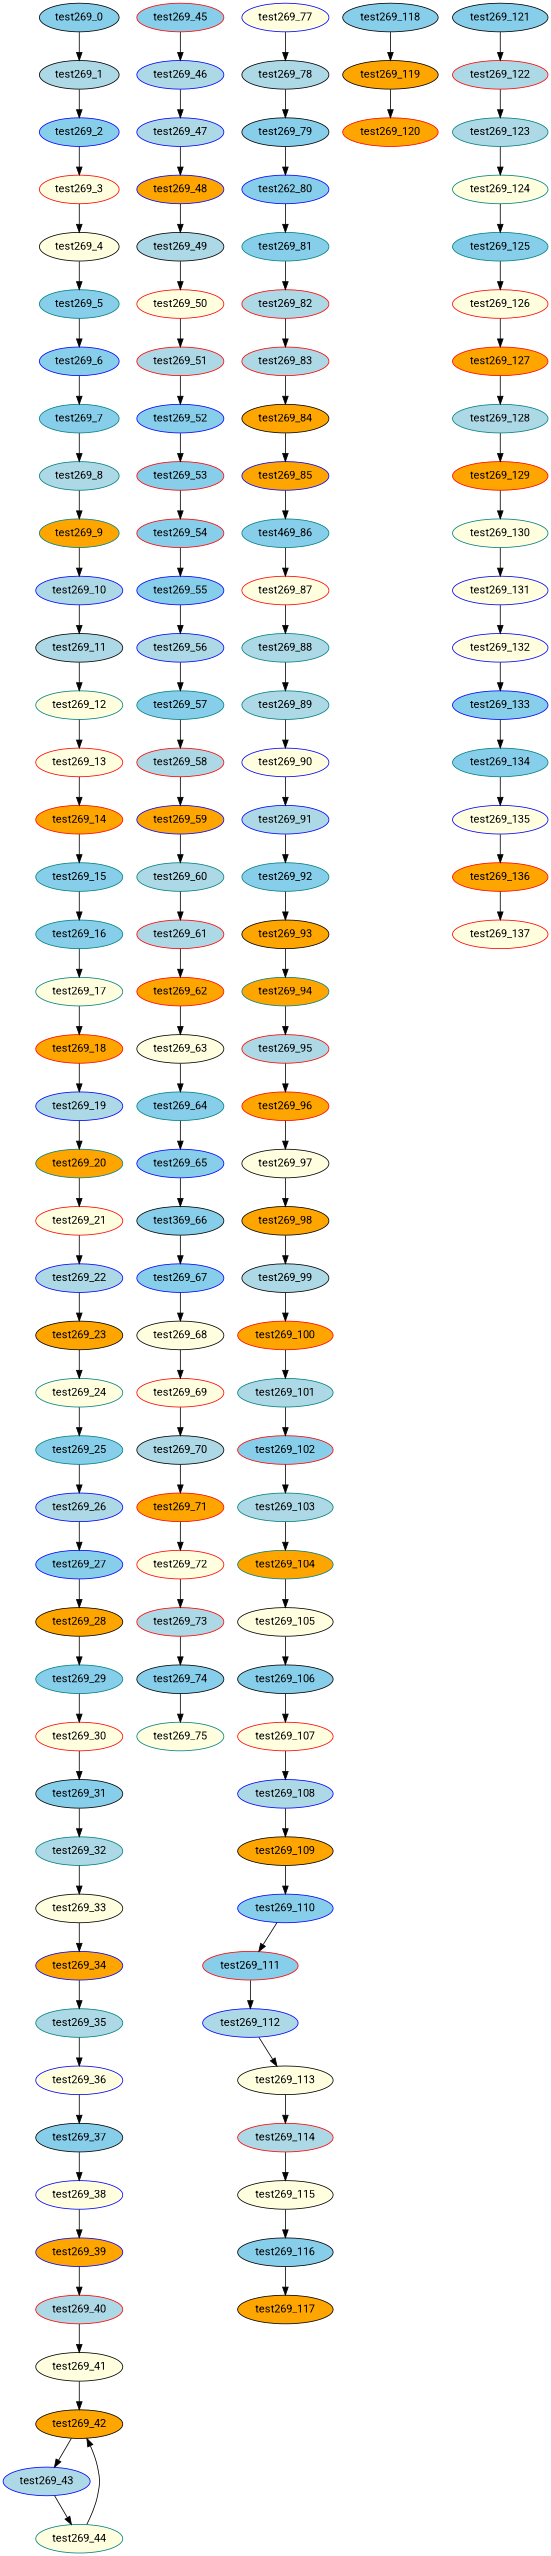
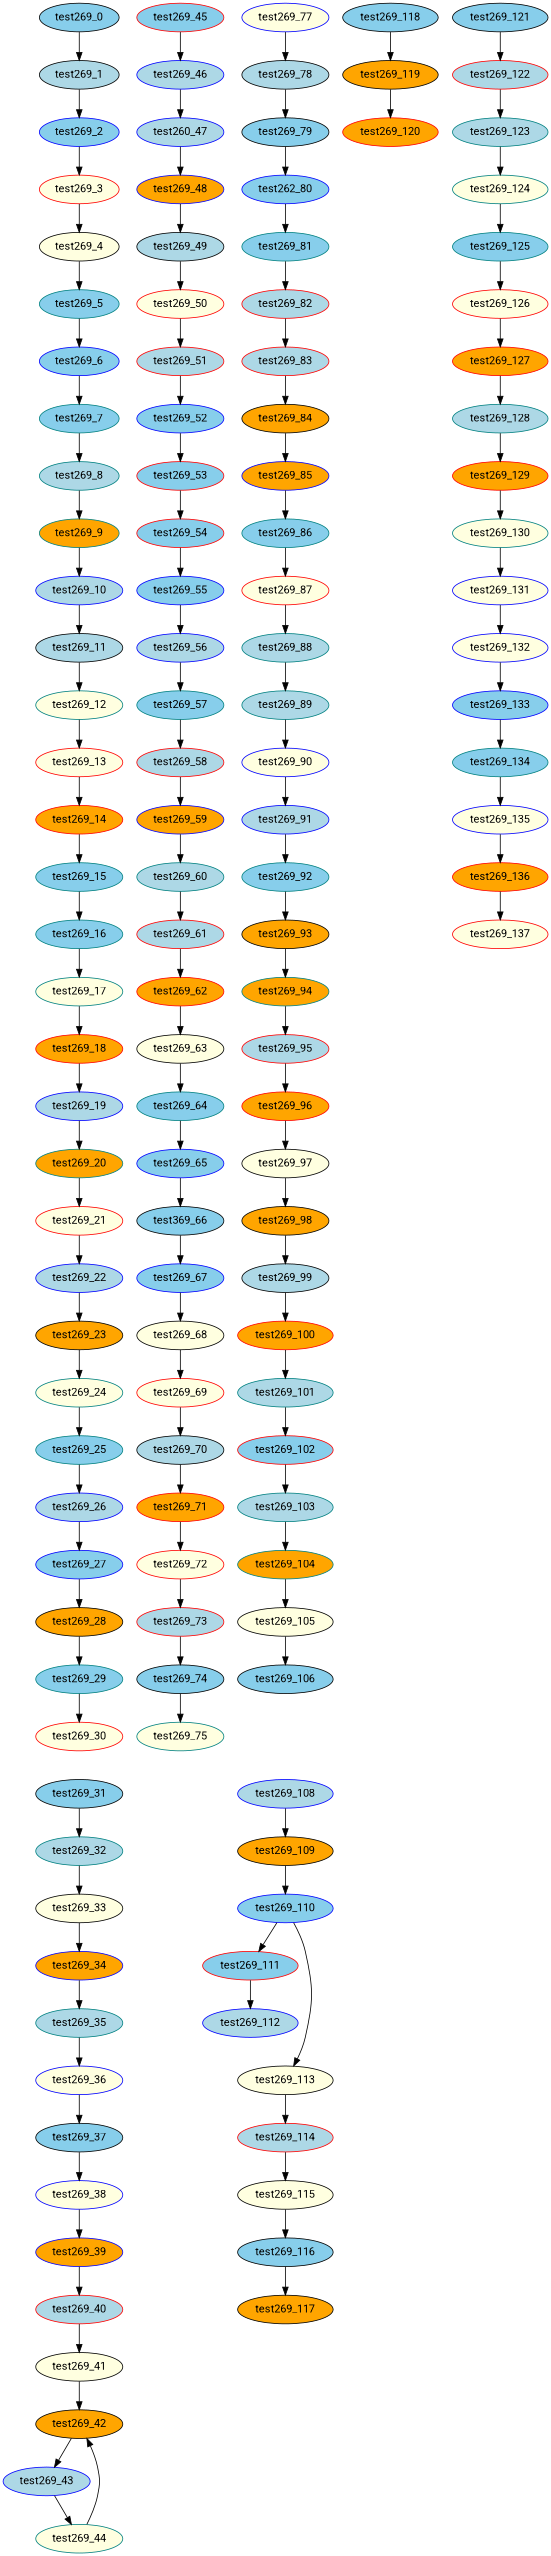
node "test269_47": label "test269_47" -> "test260_47"
node "test469_86": label "test469_86" -> "test269_86"
node "test269_107": removed
edge "test269_30" -> "test269_31": removed
edge "test269_112" -> "test269_113": now "test269_110" -> "test269_113"
